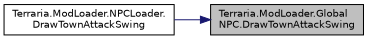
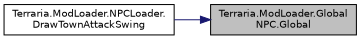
node "Terraria.ModLoader.Global NPC.DrawTownAttackSwing": label "Terraria.ModLoader.Global NPC.DrawTownAttackSwing" -> "Terraria.ModLoader.Global NPC.Global"
